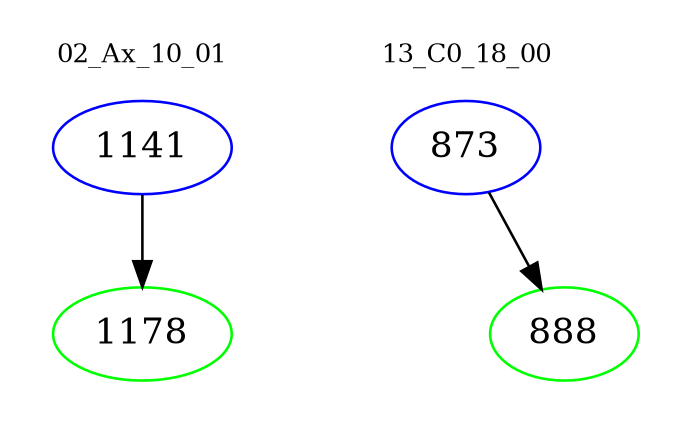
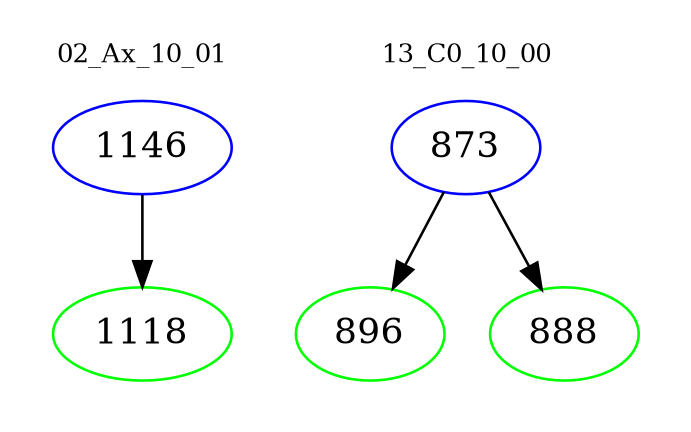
cluster "13_C0_18_00": label "13_C0_18_00" -> "13_C0_10_00"
node "1141": label "1141" -> "1146"
node "1178": label "1178" -> "1118"
node "896": added
